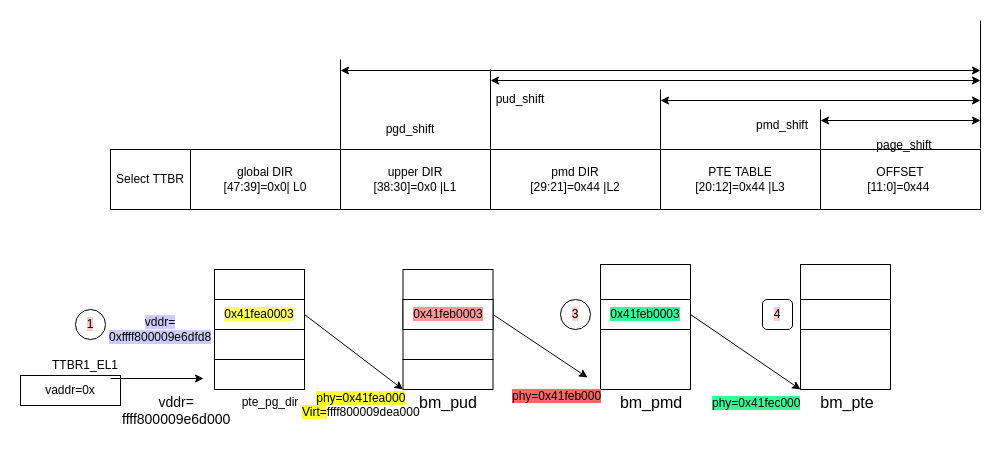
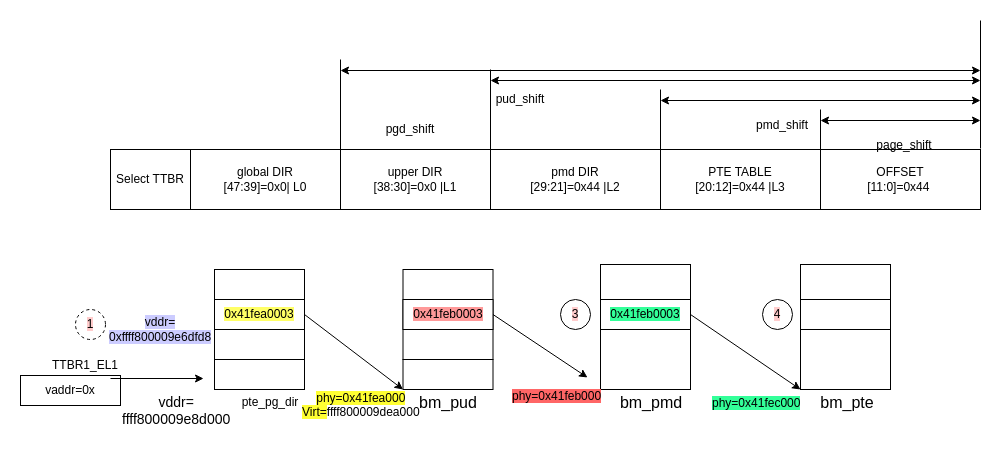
node "4": shape rounded rectangle -> ellipse
node "1": style solid -> dashed
node "vddr= ffff800009e6d000": label "vddr= ffff800009e6d000" -> "vddr= ffff800009e8d000"
